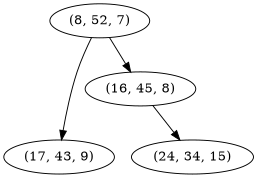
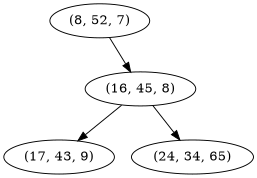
edge "(8, 52, 7)" -> "(17, 43, 9)": now "(16, 45, 8)" -> "(17, 43, 9)"
node "(24, 34, 15)": label "(24, 34, 15)" -> "(24, 34, 65)"
